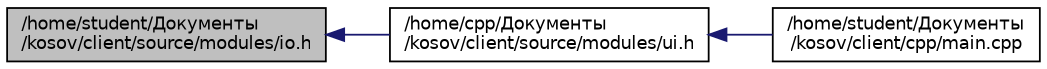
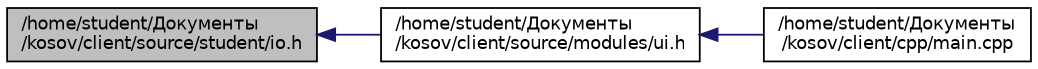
node "/home/student/Документы /kosov/client/source/modules/io.h": label "/home/student/Документы /kosov/client/source/modules/io.h" -> "/home/student/Документы /kosov/client/source/student/io.h"
node "/home/cpp/Документы /kosov/client/source/modules/ui.h": label "/home/cpp/Документы /kosov/client/source/modules/ui.h" -> "/home/student/Документы /kosov/client/source/modules/ui.h"
